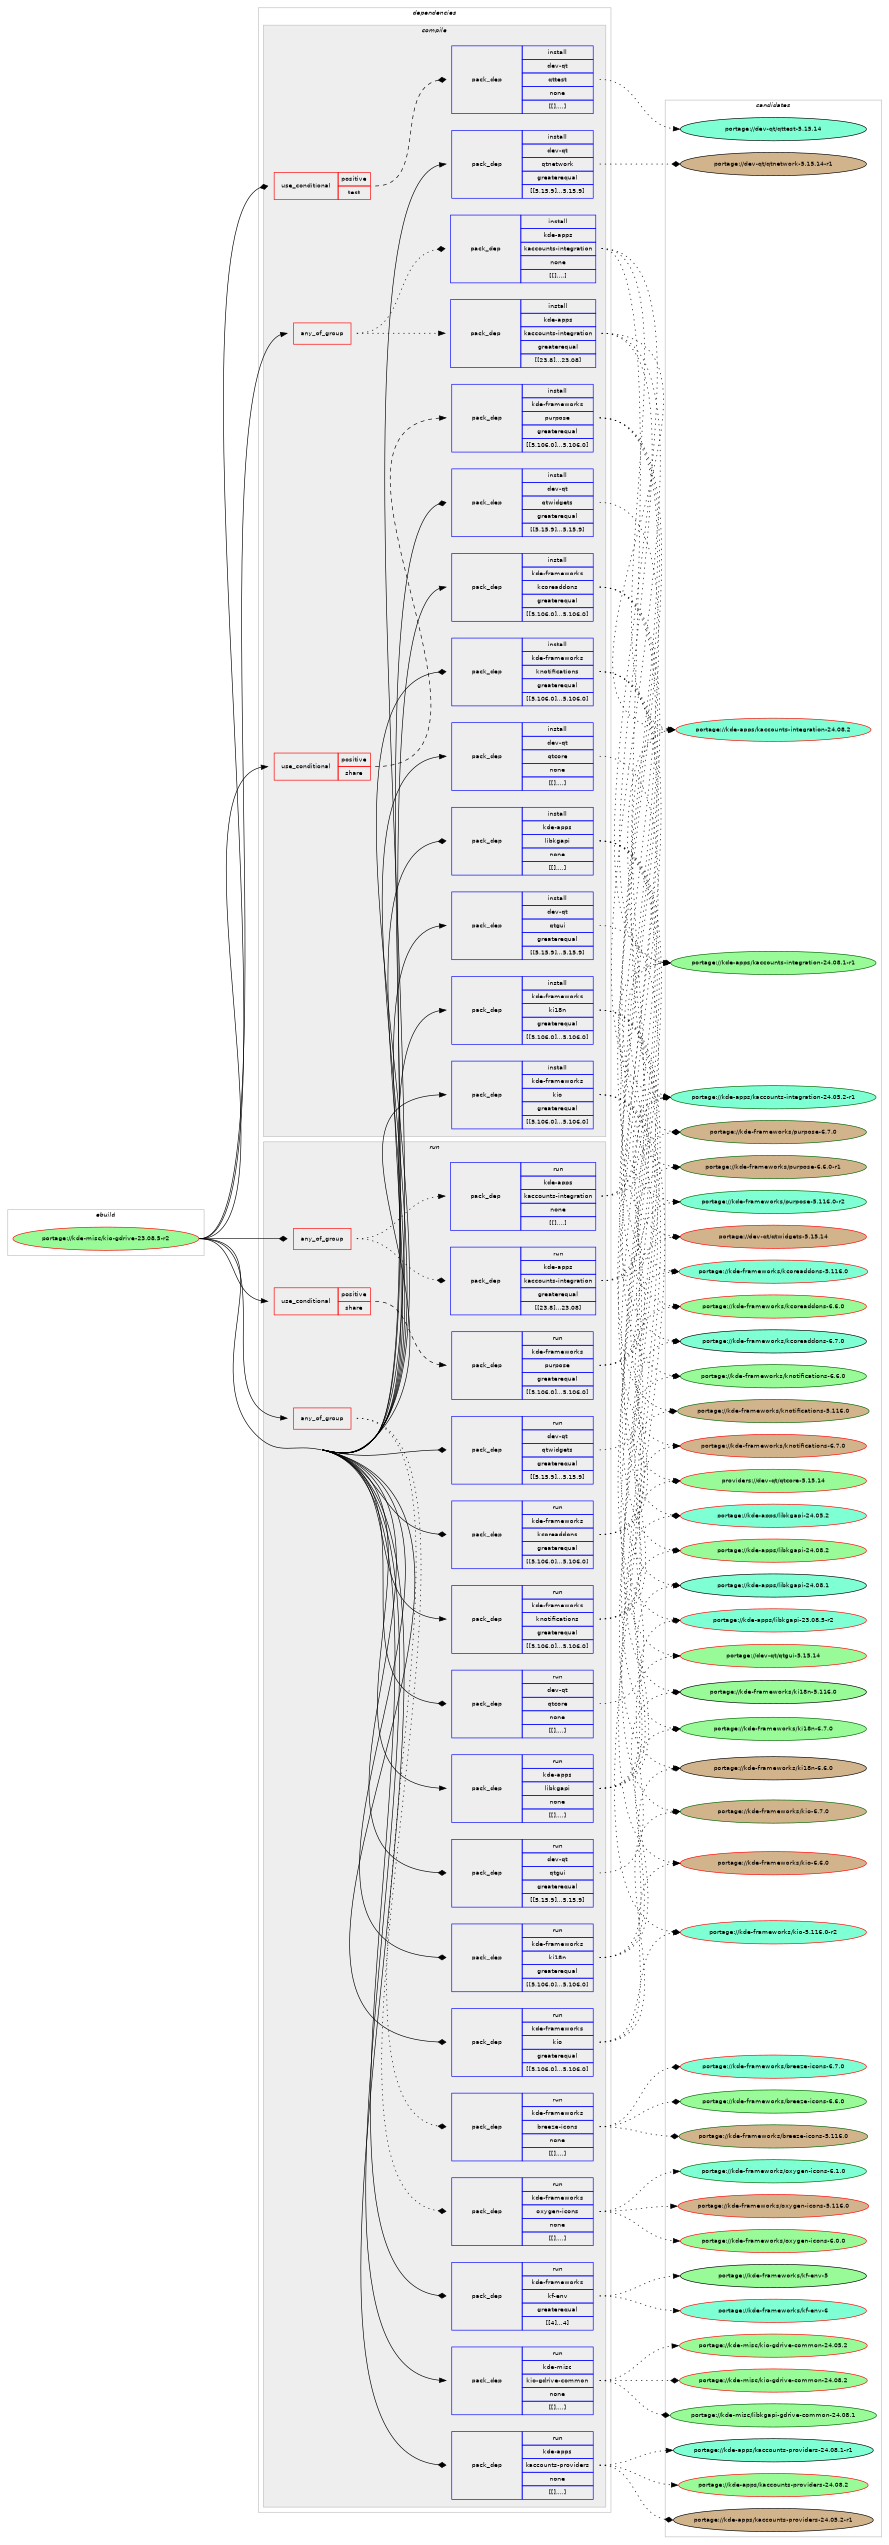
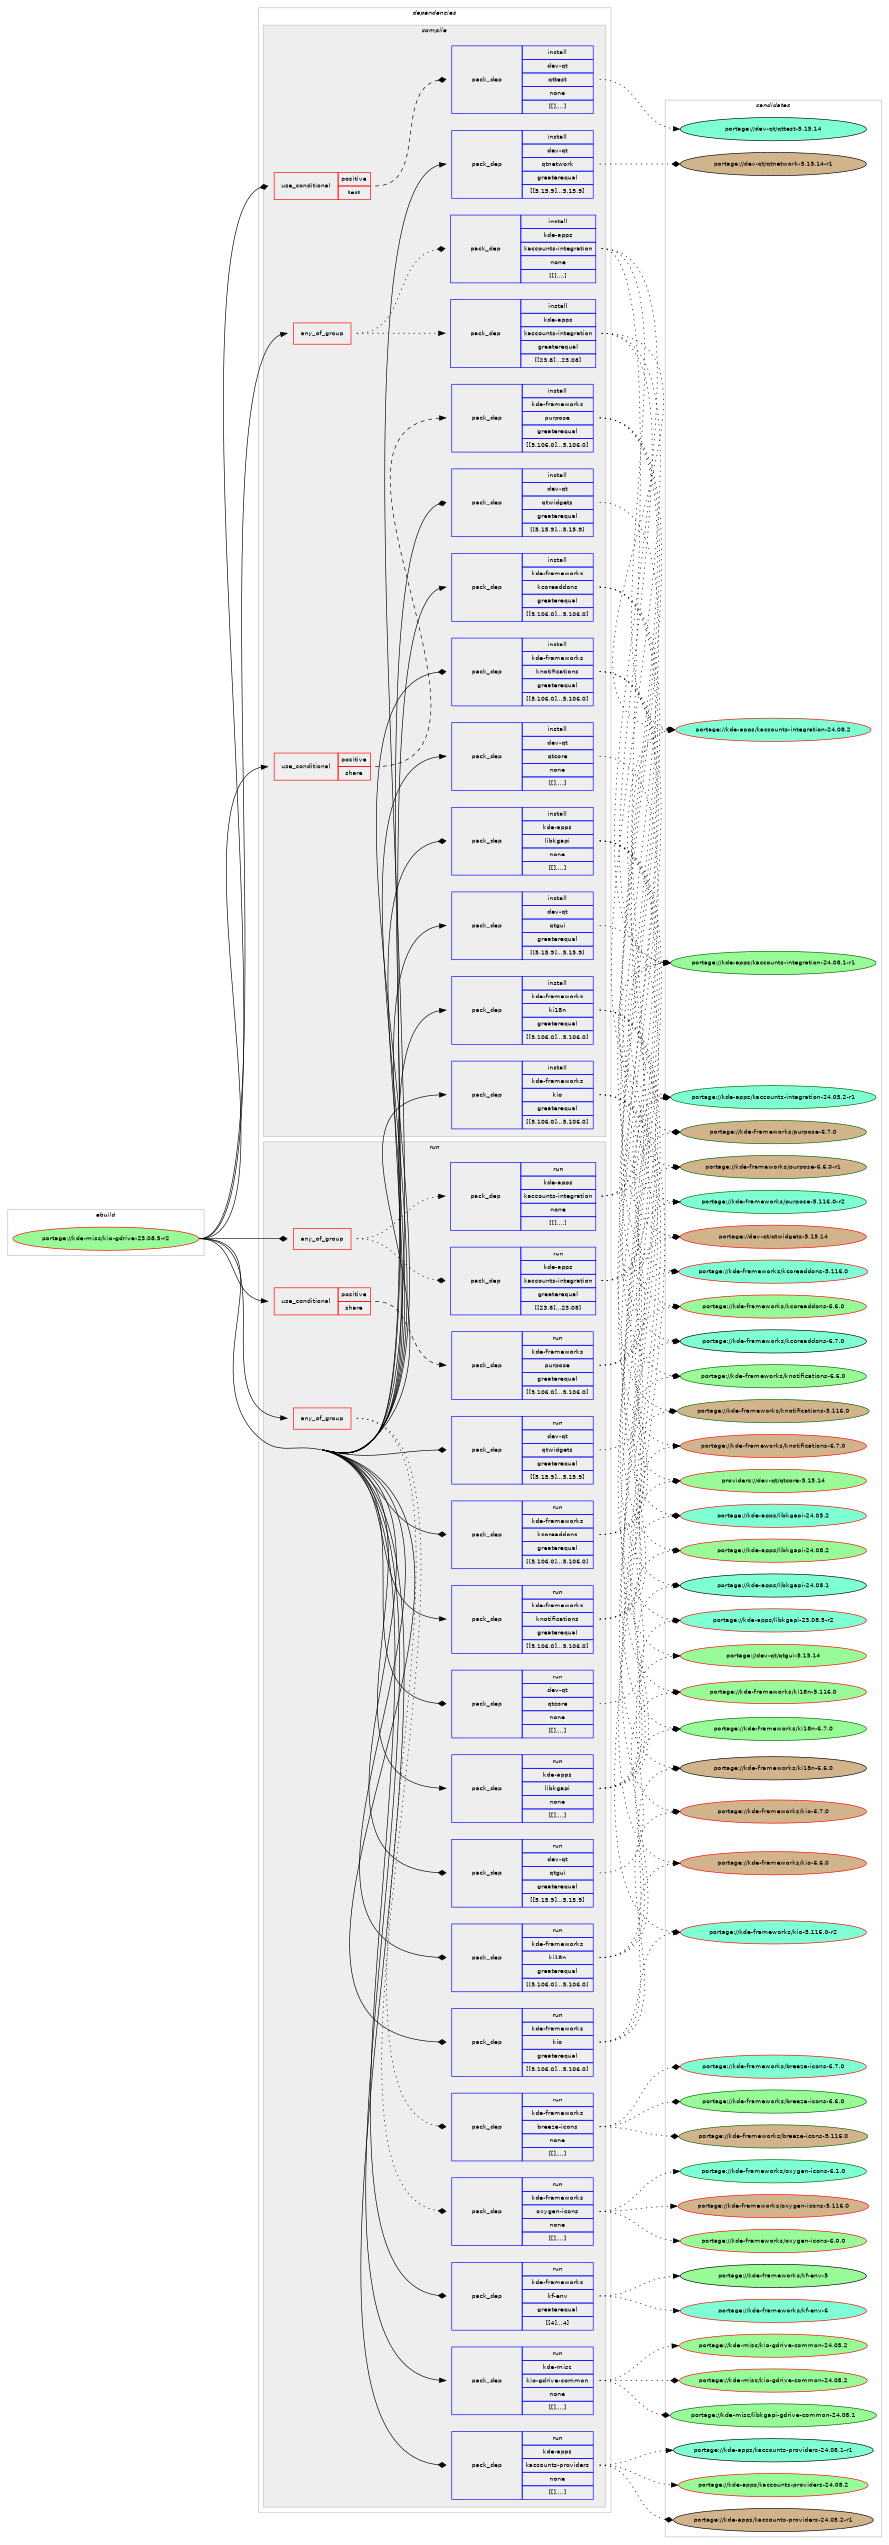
node "portage://kde-frameworks/ki18n-5.116.0": color black -> red
node "portage://kde-frameworks/kio-6.7.0": color darkgreen -> red
